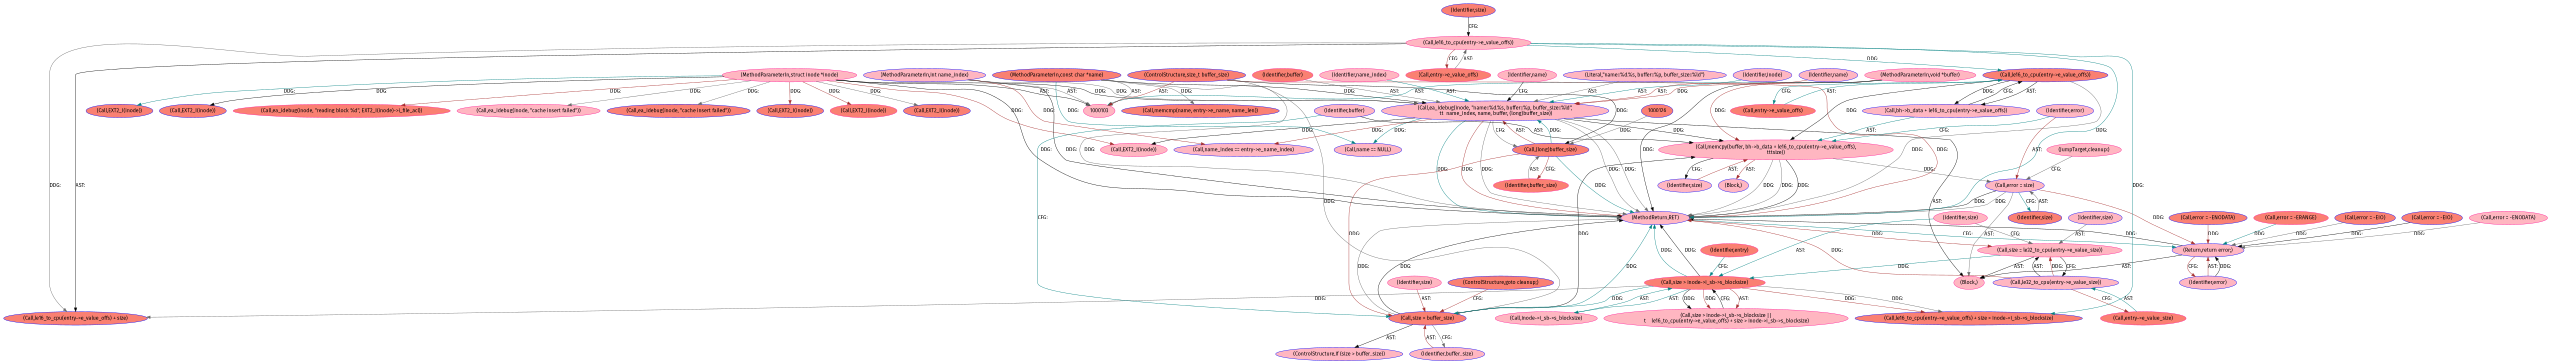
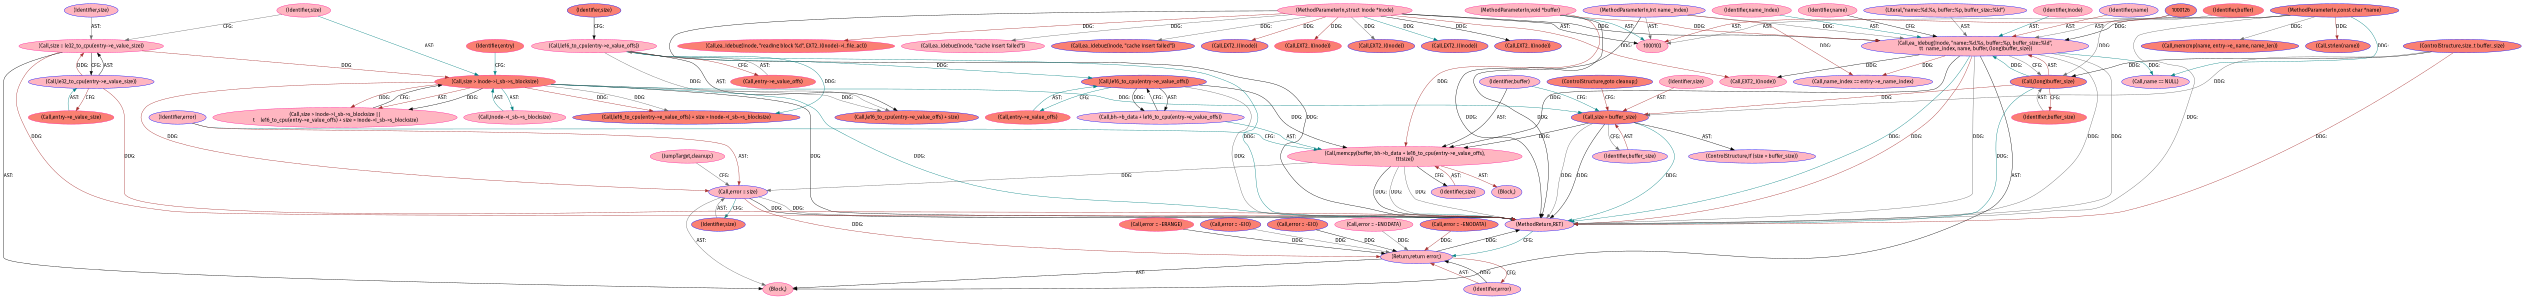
node "(Call,strlen(name))": added
node "(Identifier,inode)": color blue -> deeppink
edge "(ControlStructure,size_t buffer_size)" -> "1000103": now "1000126" -> "1000103"
edge "(Call,size > inode->i_sb->s_blocksize)" -> "(Call,error = size)": added, label "DDG:"
edge "(MethodReturn,RET)" -> "(Call,size = le32_to_cpu(entry->e_value_size))": reversed
edge "(Call,error = -ERANGE)" -> "(Return,return error;)": color teal -> black
edge "(Call,size = le32_to_cpu(entry->e_value_size))" -> "(Call,size > inode->i_sb->s_blocksize)": color teal -> brown
